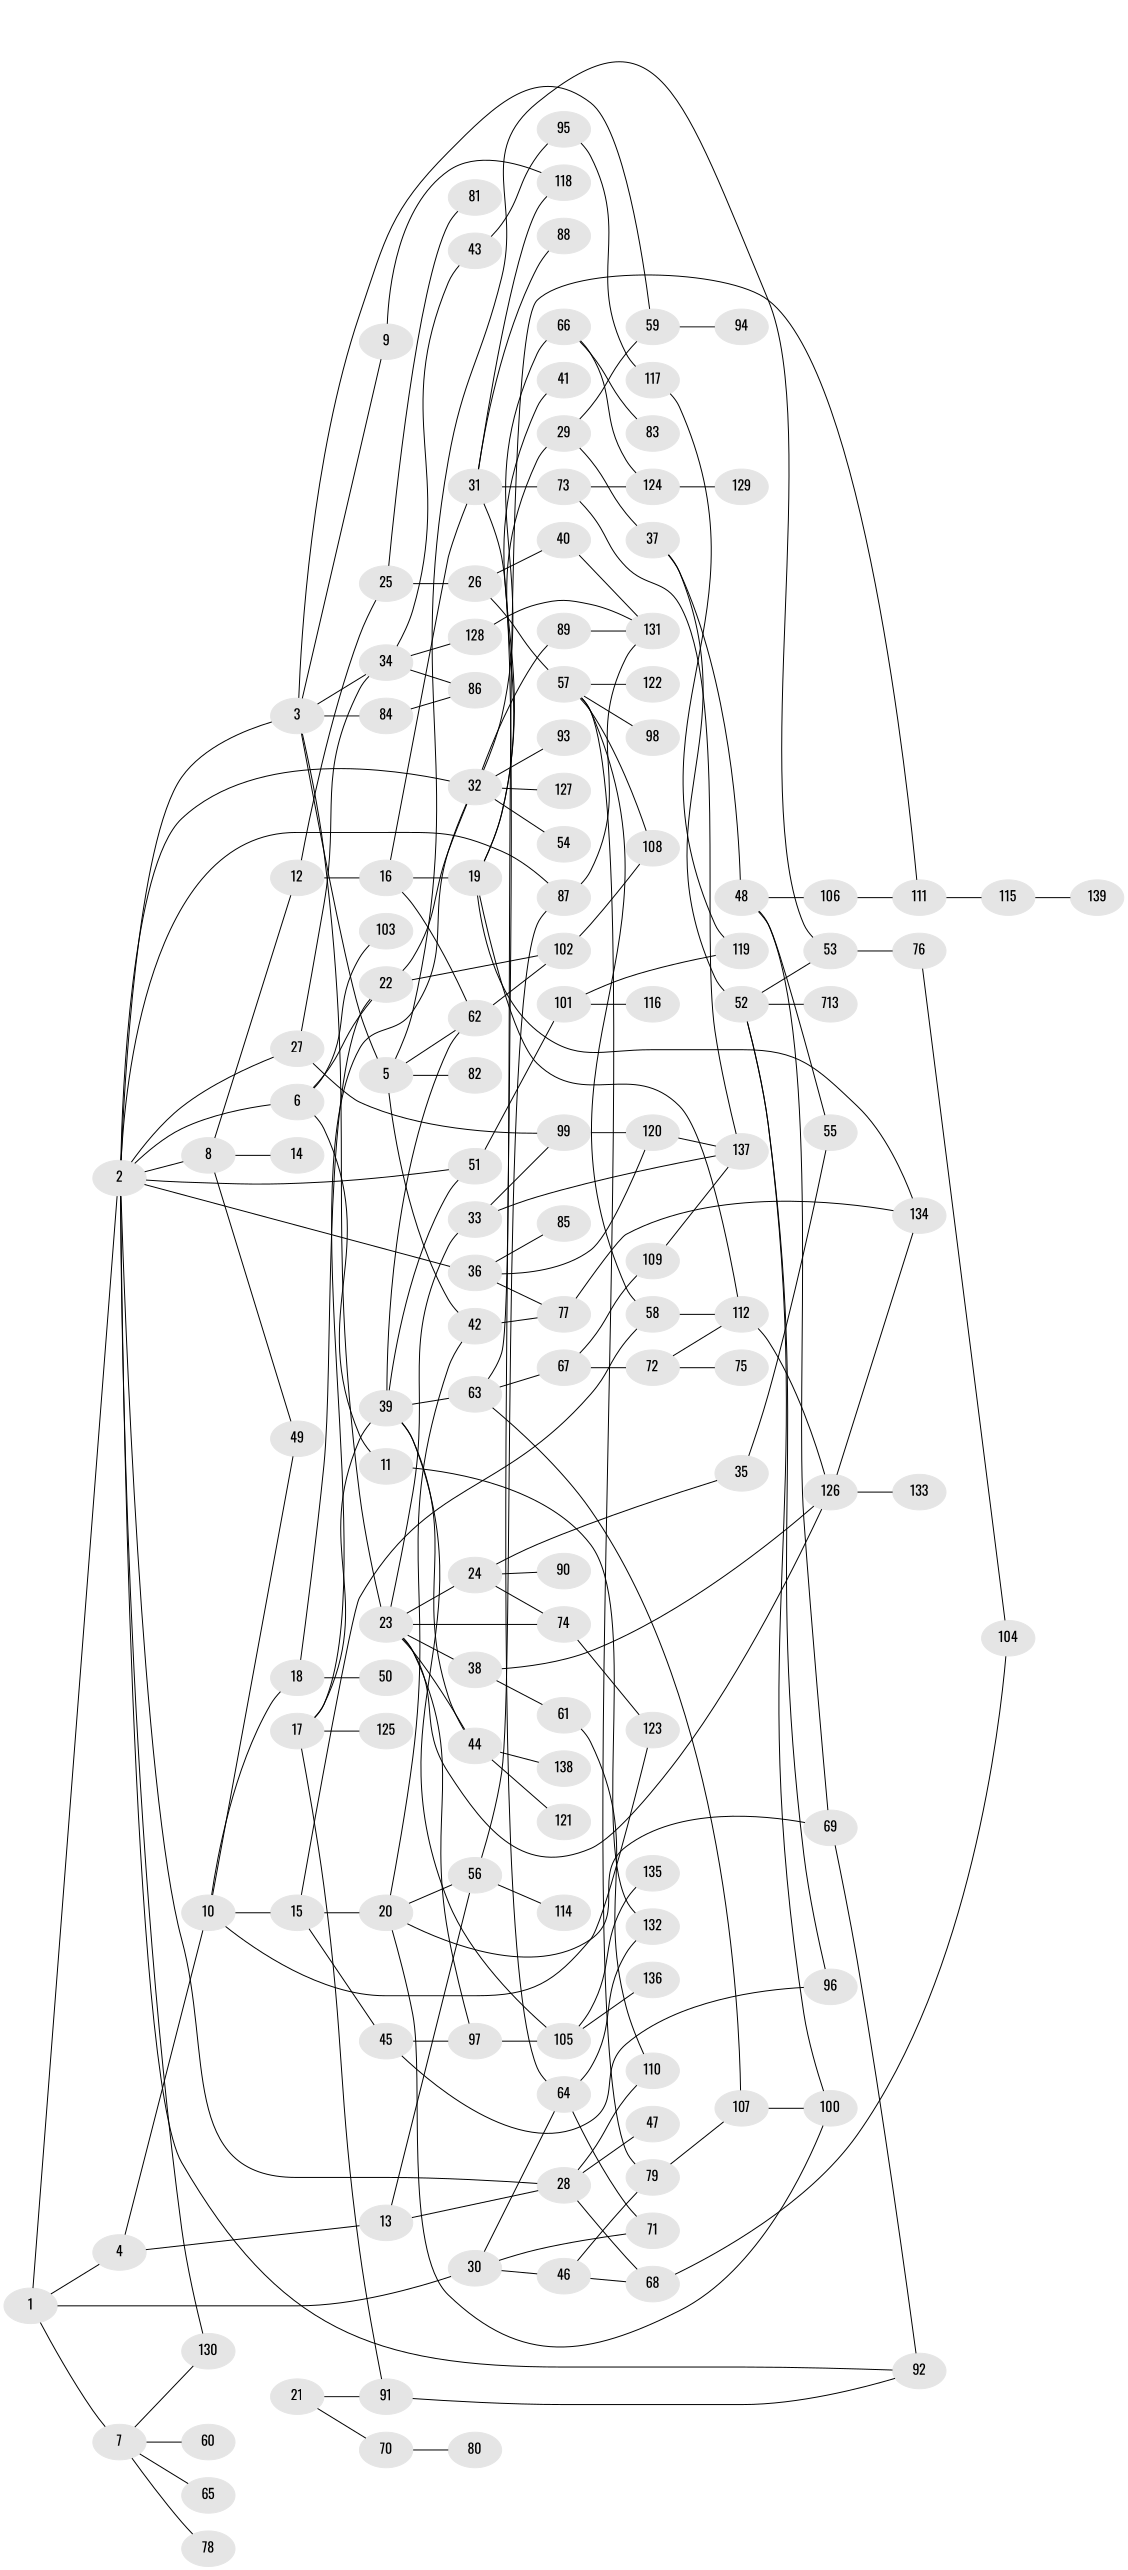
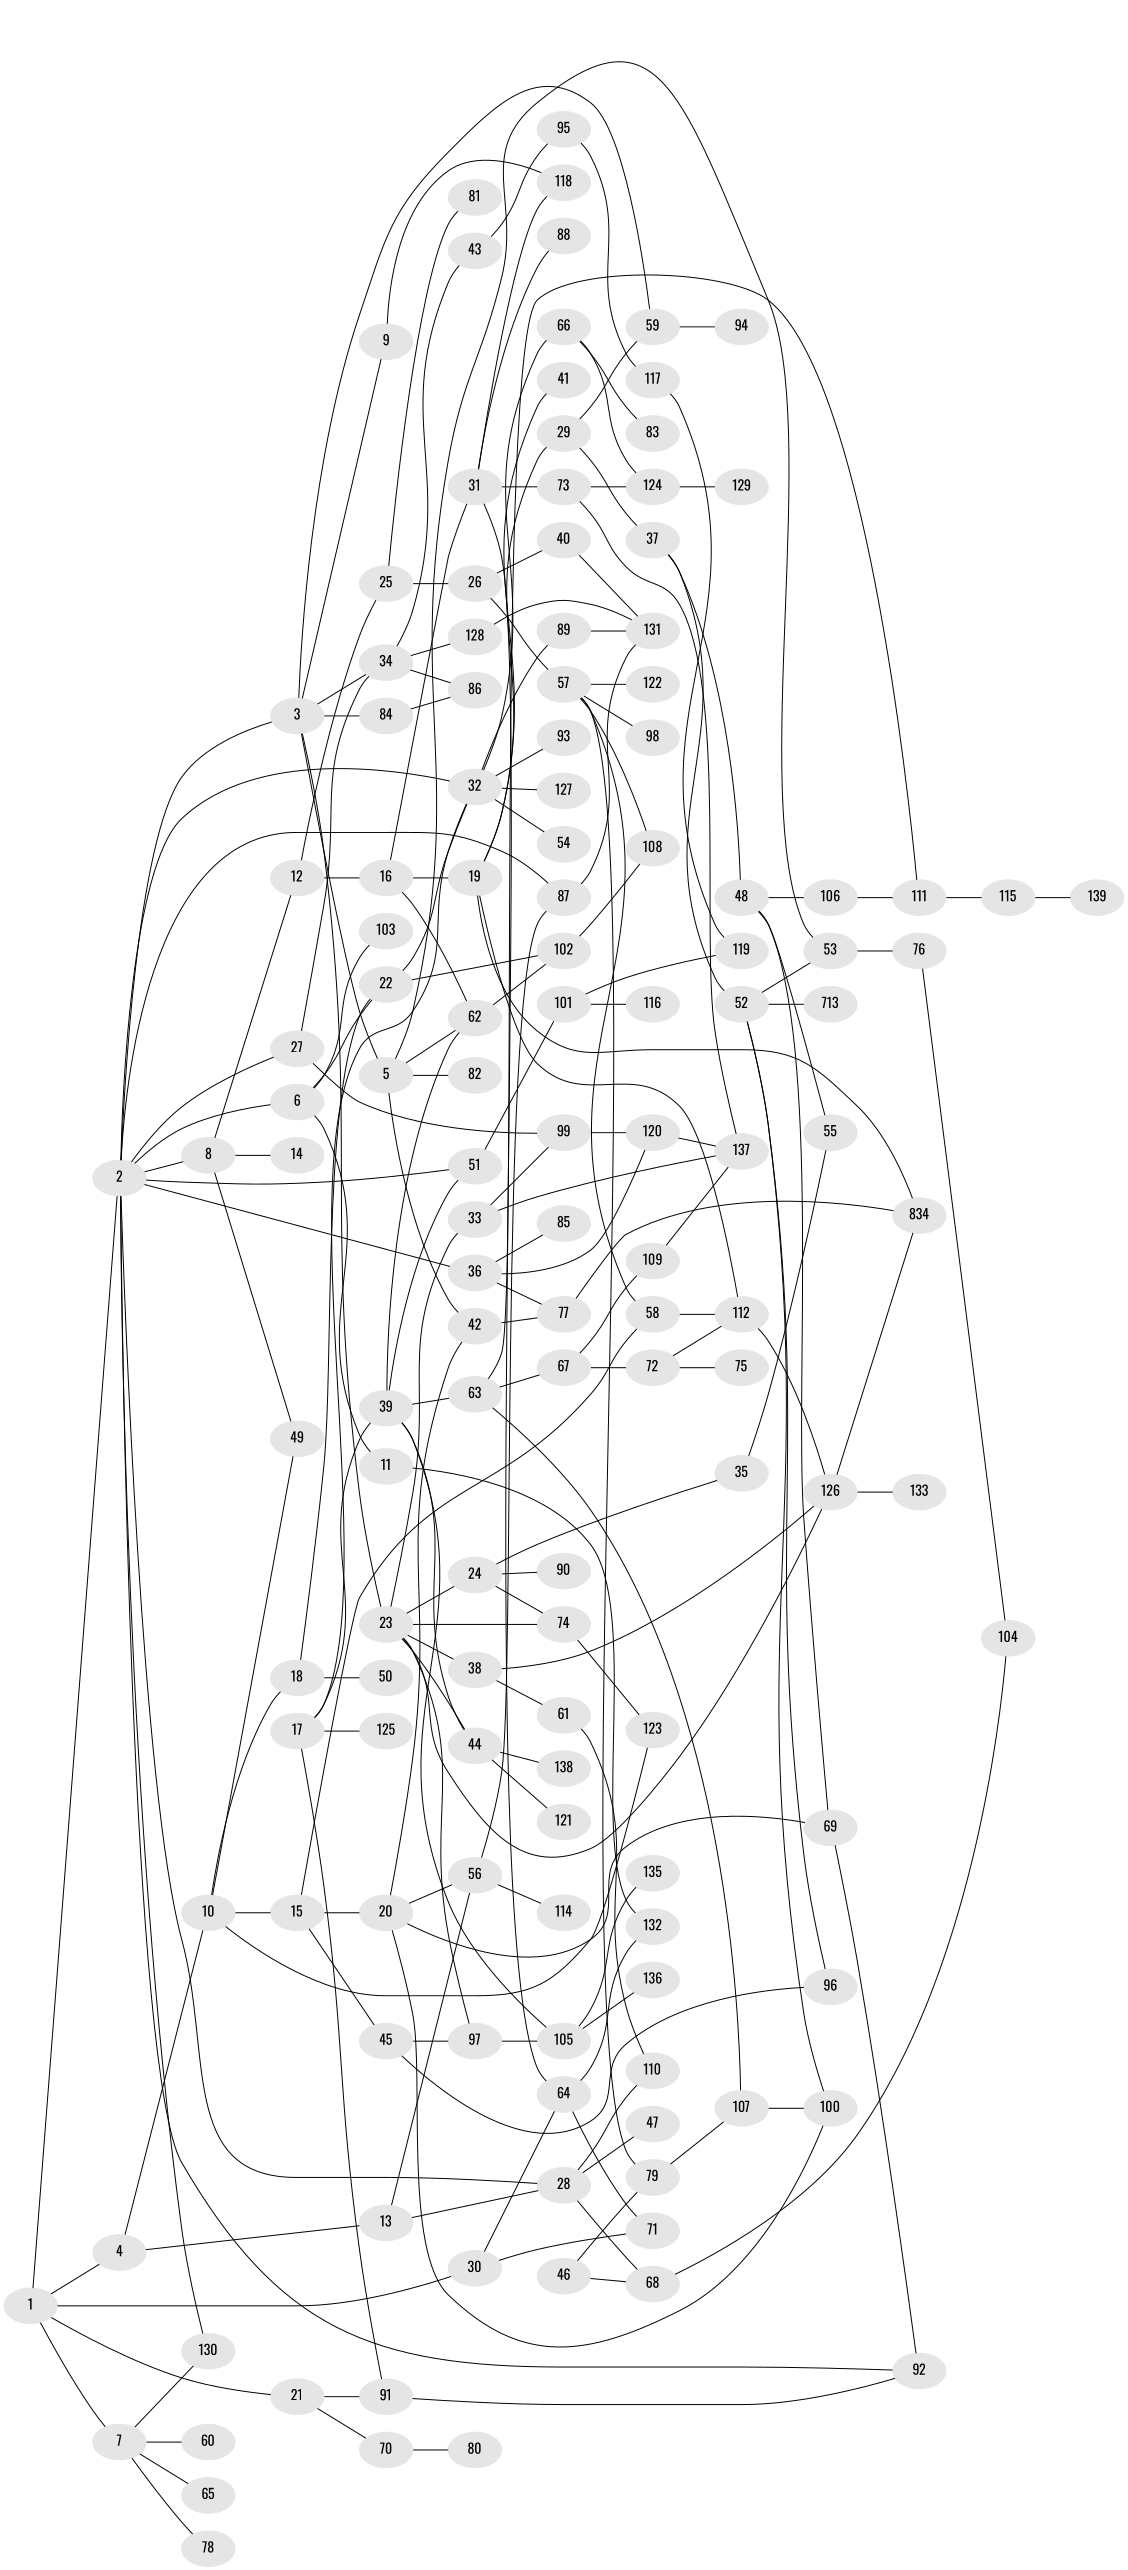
node "134": label "134" -> "834"
edge "30" -- "46": removed
edge "1" -- "21": added
